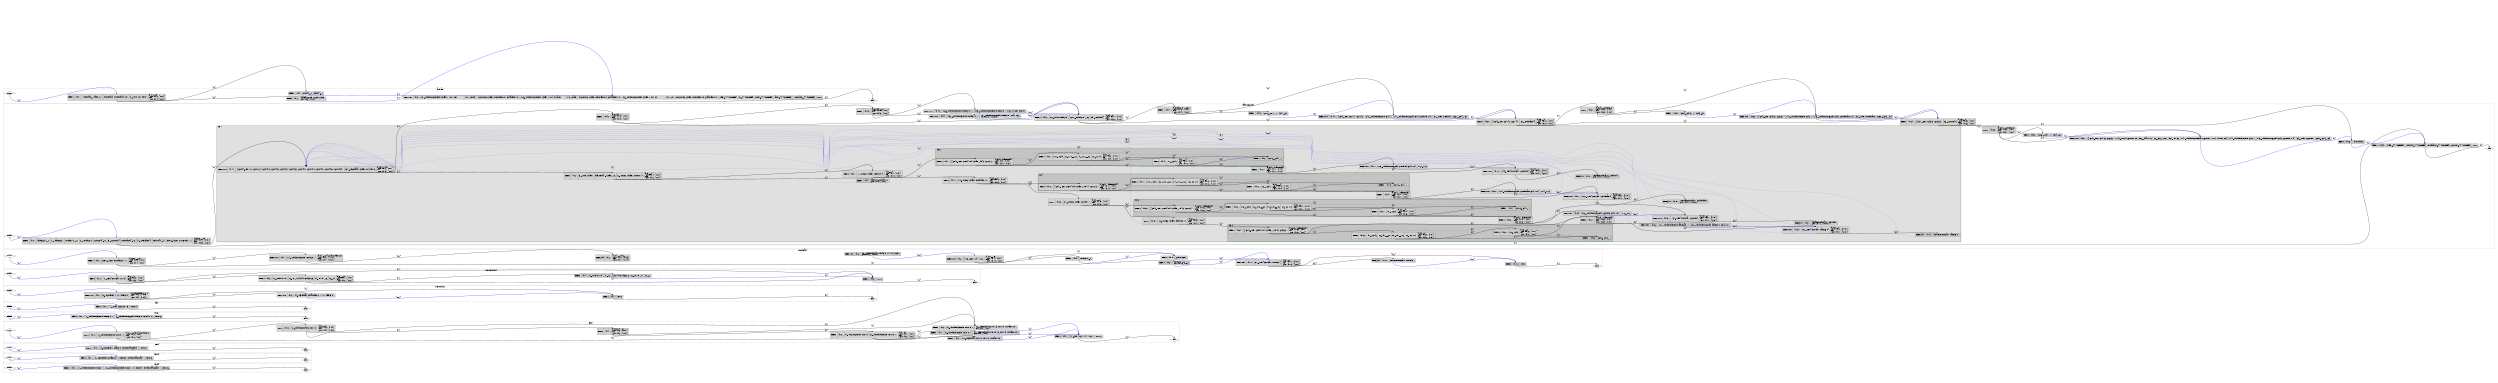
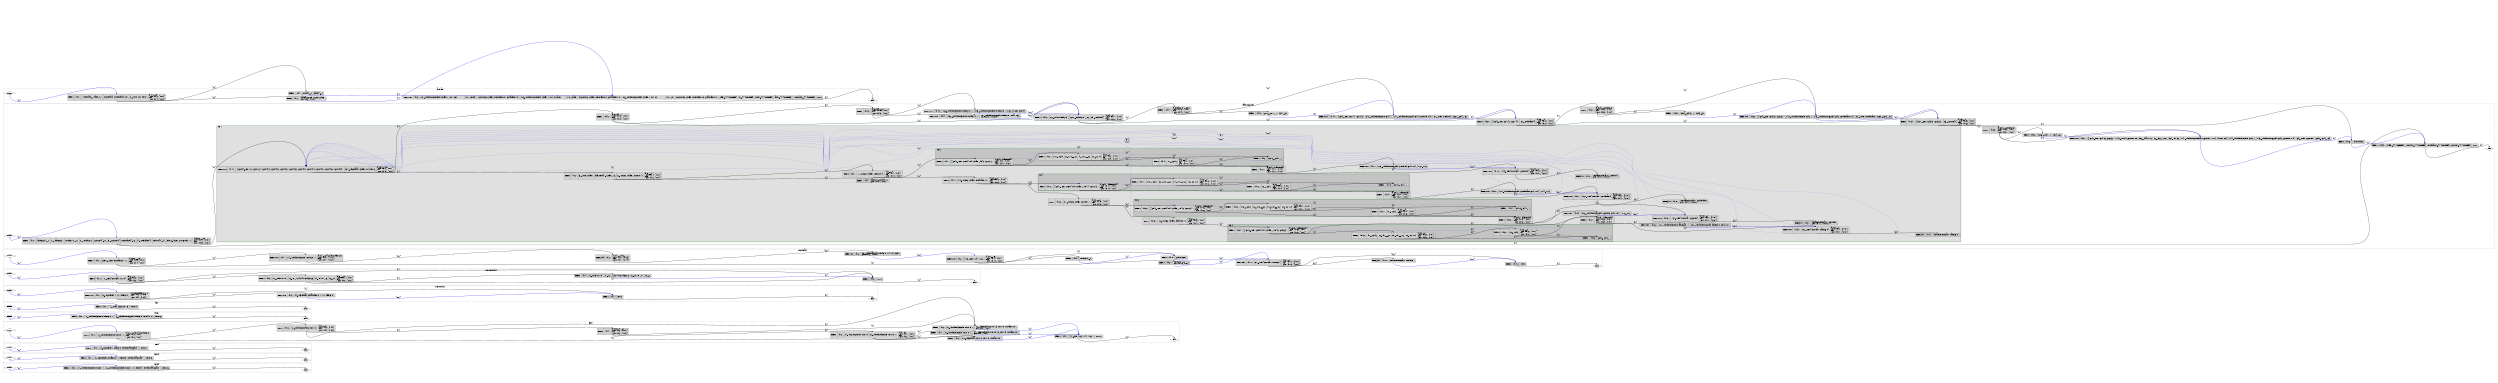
edge "FREQ:3799" -> "FREQ:1123": added, label "[29%]"
